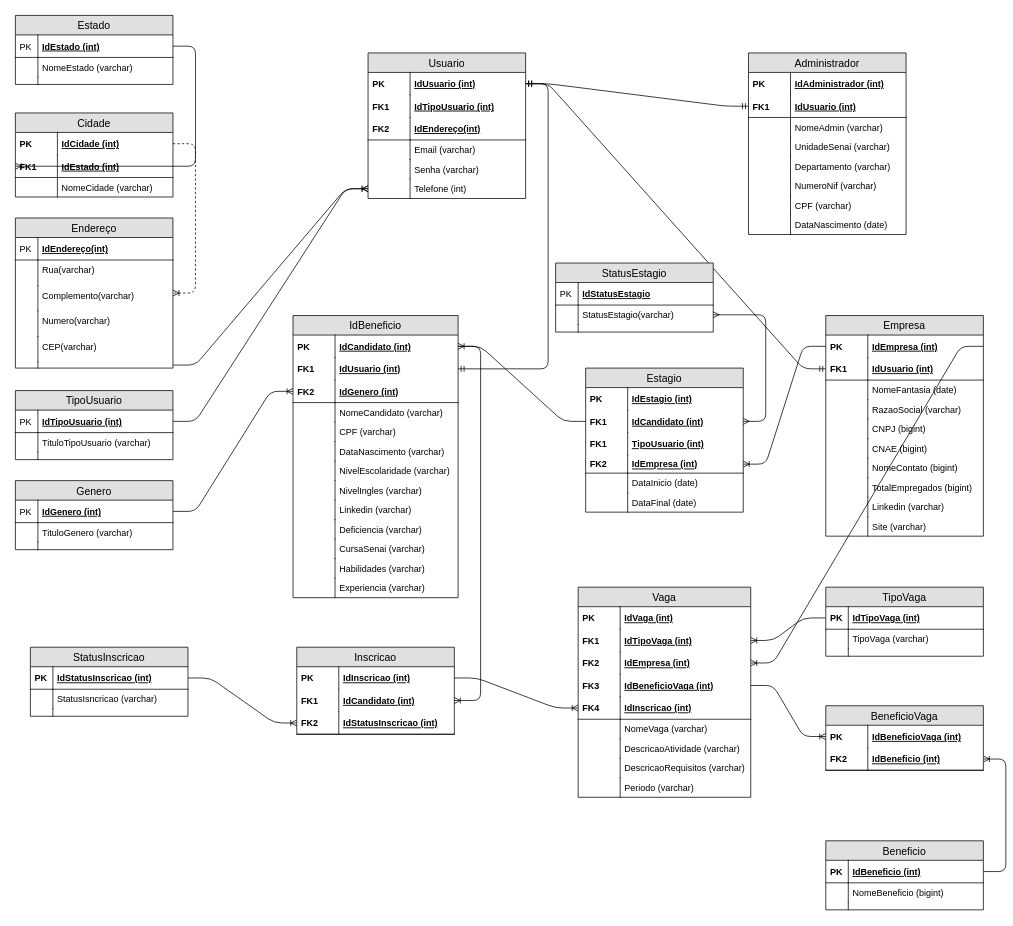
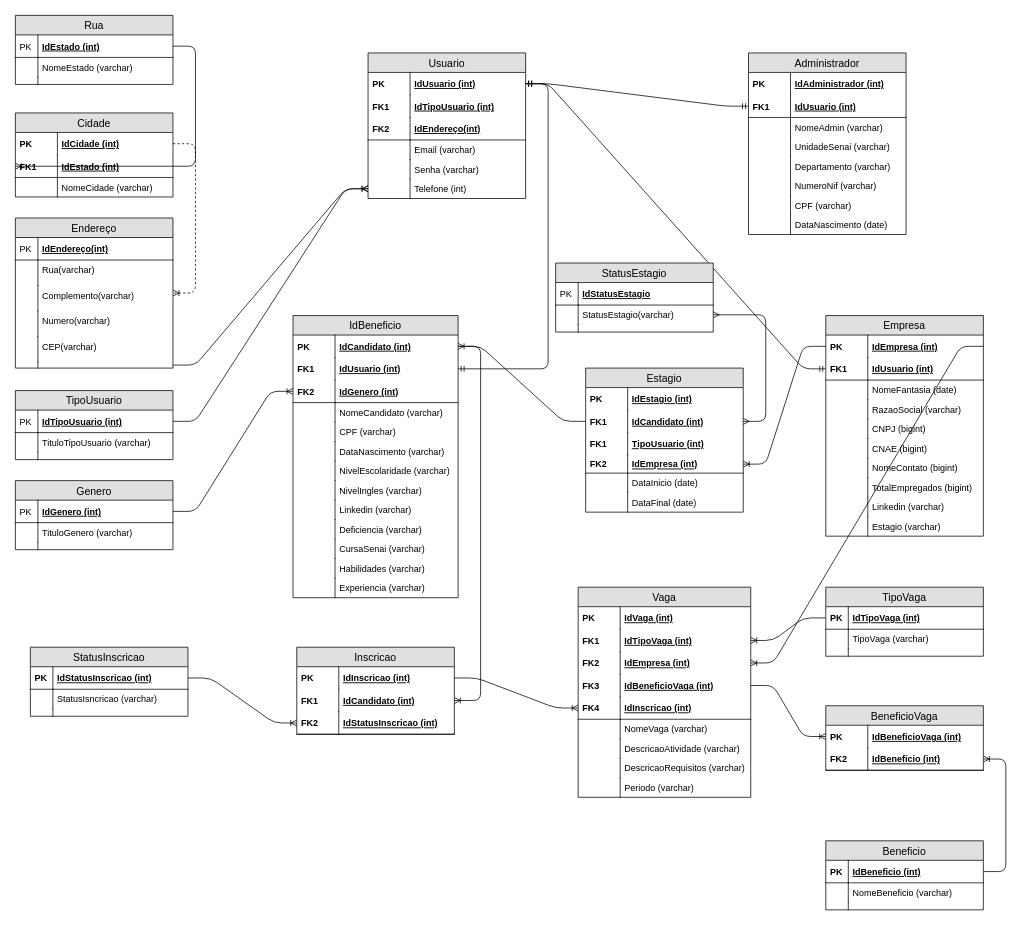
node "Estado": label "Estado" -> "Rua"
node "Site (varchar)": label "Site (varchar)" -> "Estagio (varchar)"
node "NomeBeneficio (bigint)": label "NomeBeneficio (bigint)" -> "NomeBeneficio (varchar)"
